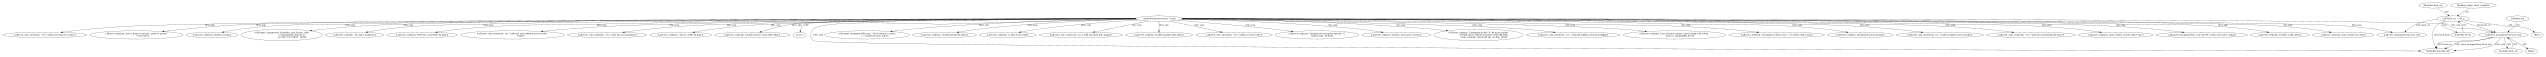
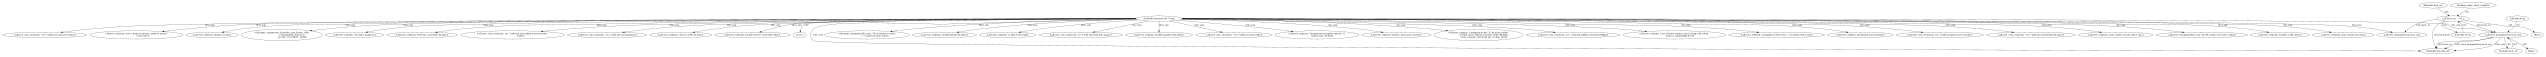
node "(MethodParameterIn,Error **errp)": label "(MethodParameterIn,Error **errp)" -> "(MethodParameterIn,Too **errp)"
node "(Identifier,ret)": label "(Identifier,ret)" -> "(Identifier,local)"
